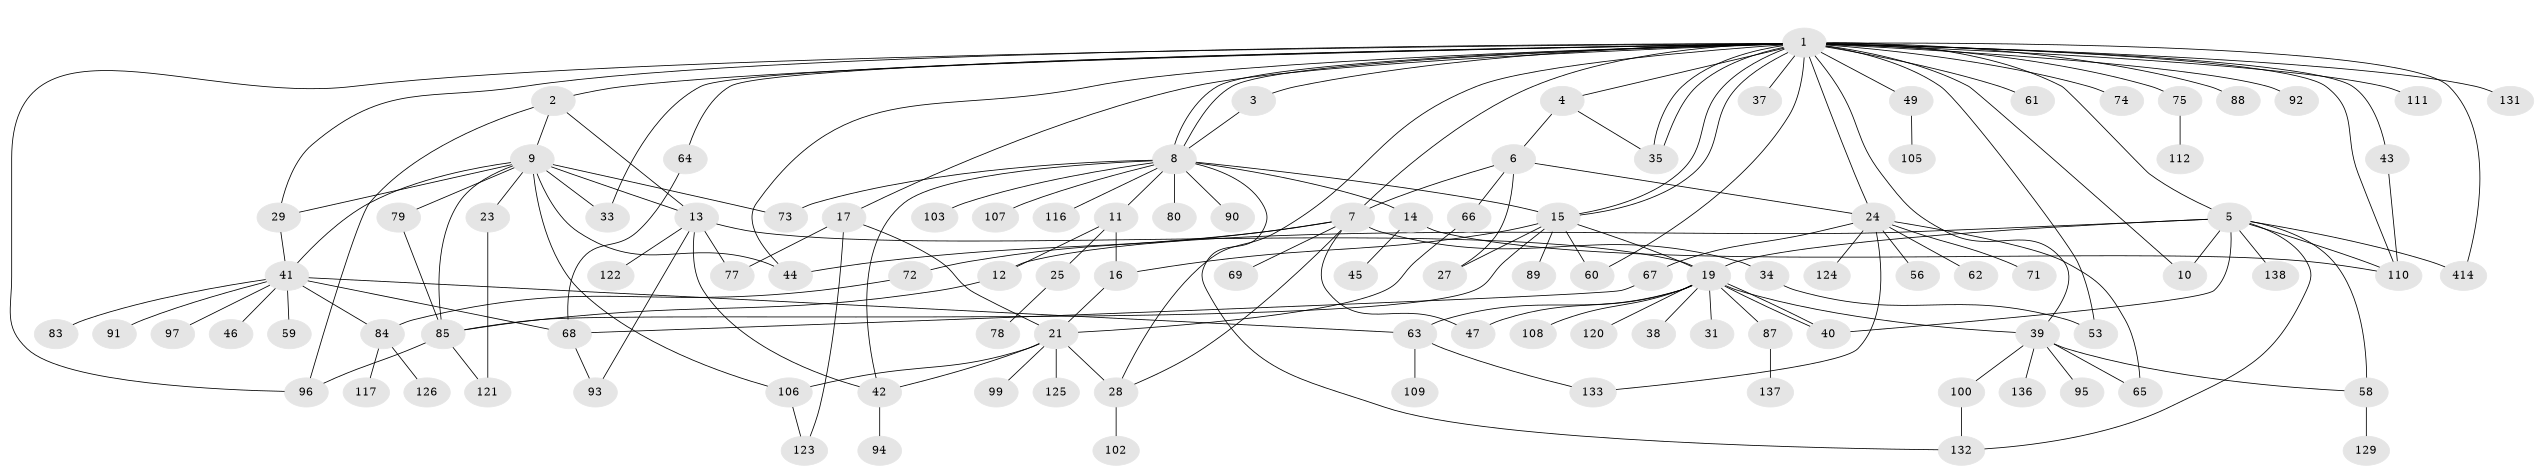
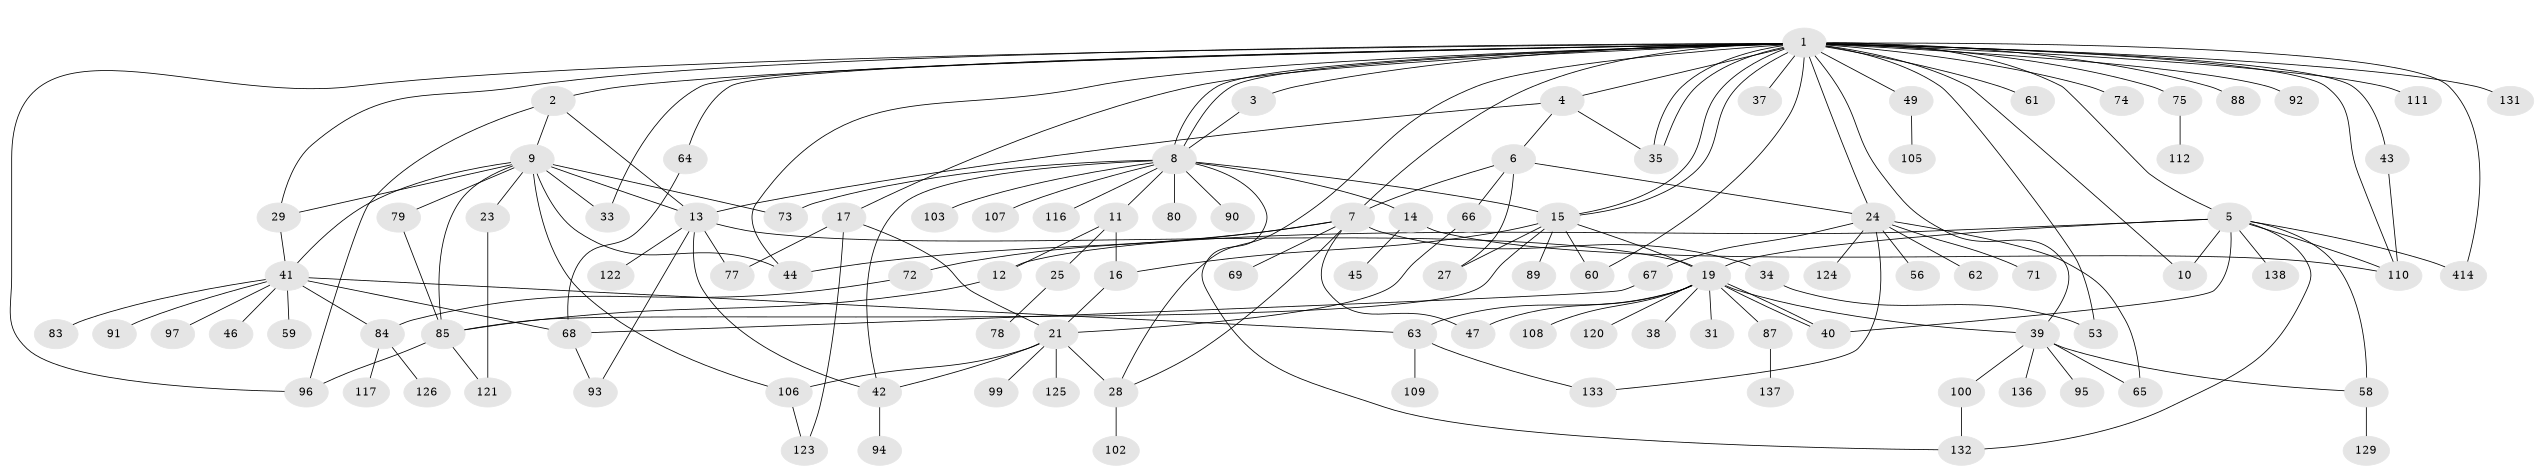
edge "4" -- "13": added
